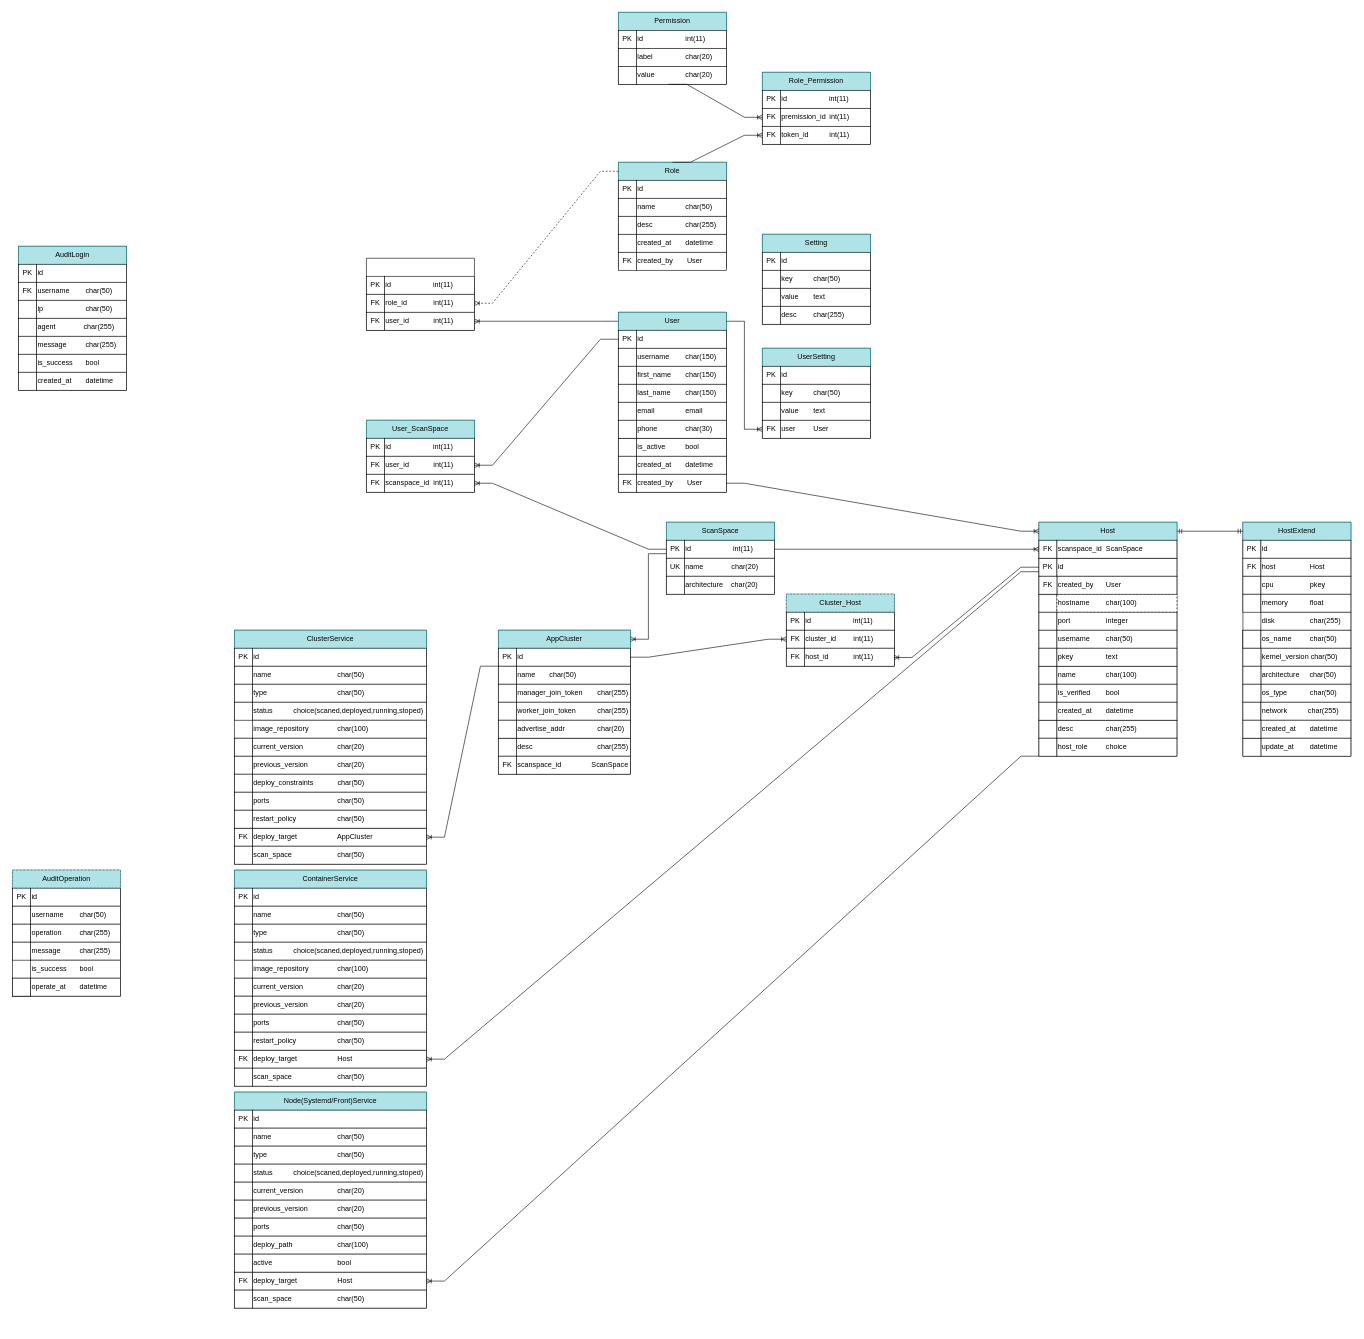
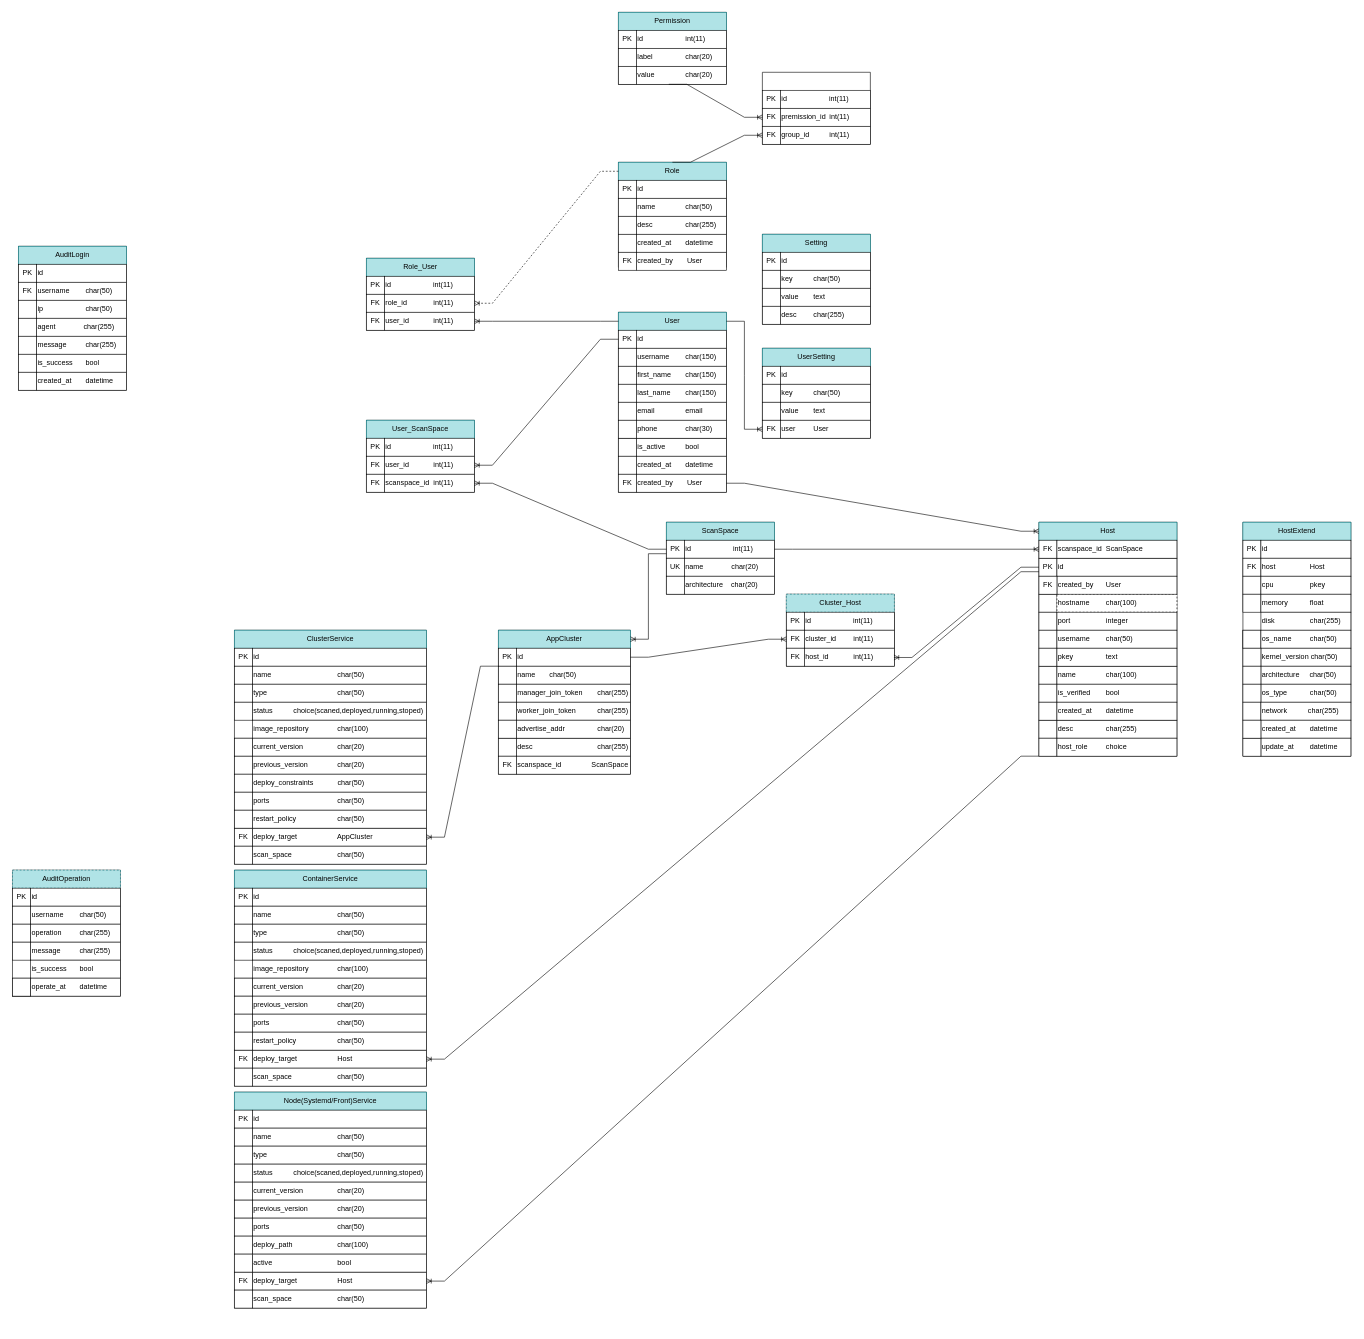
node "Role_Permission": removed
node "token_id int(11)": label "token_id int(11)" -> "group_id int(11)"
node "Role_User": added
edge "Host" -- "HostExtend": removed
